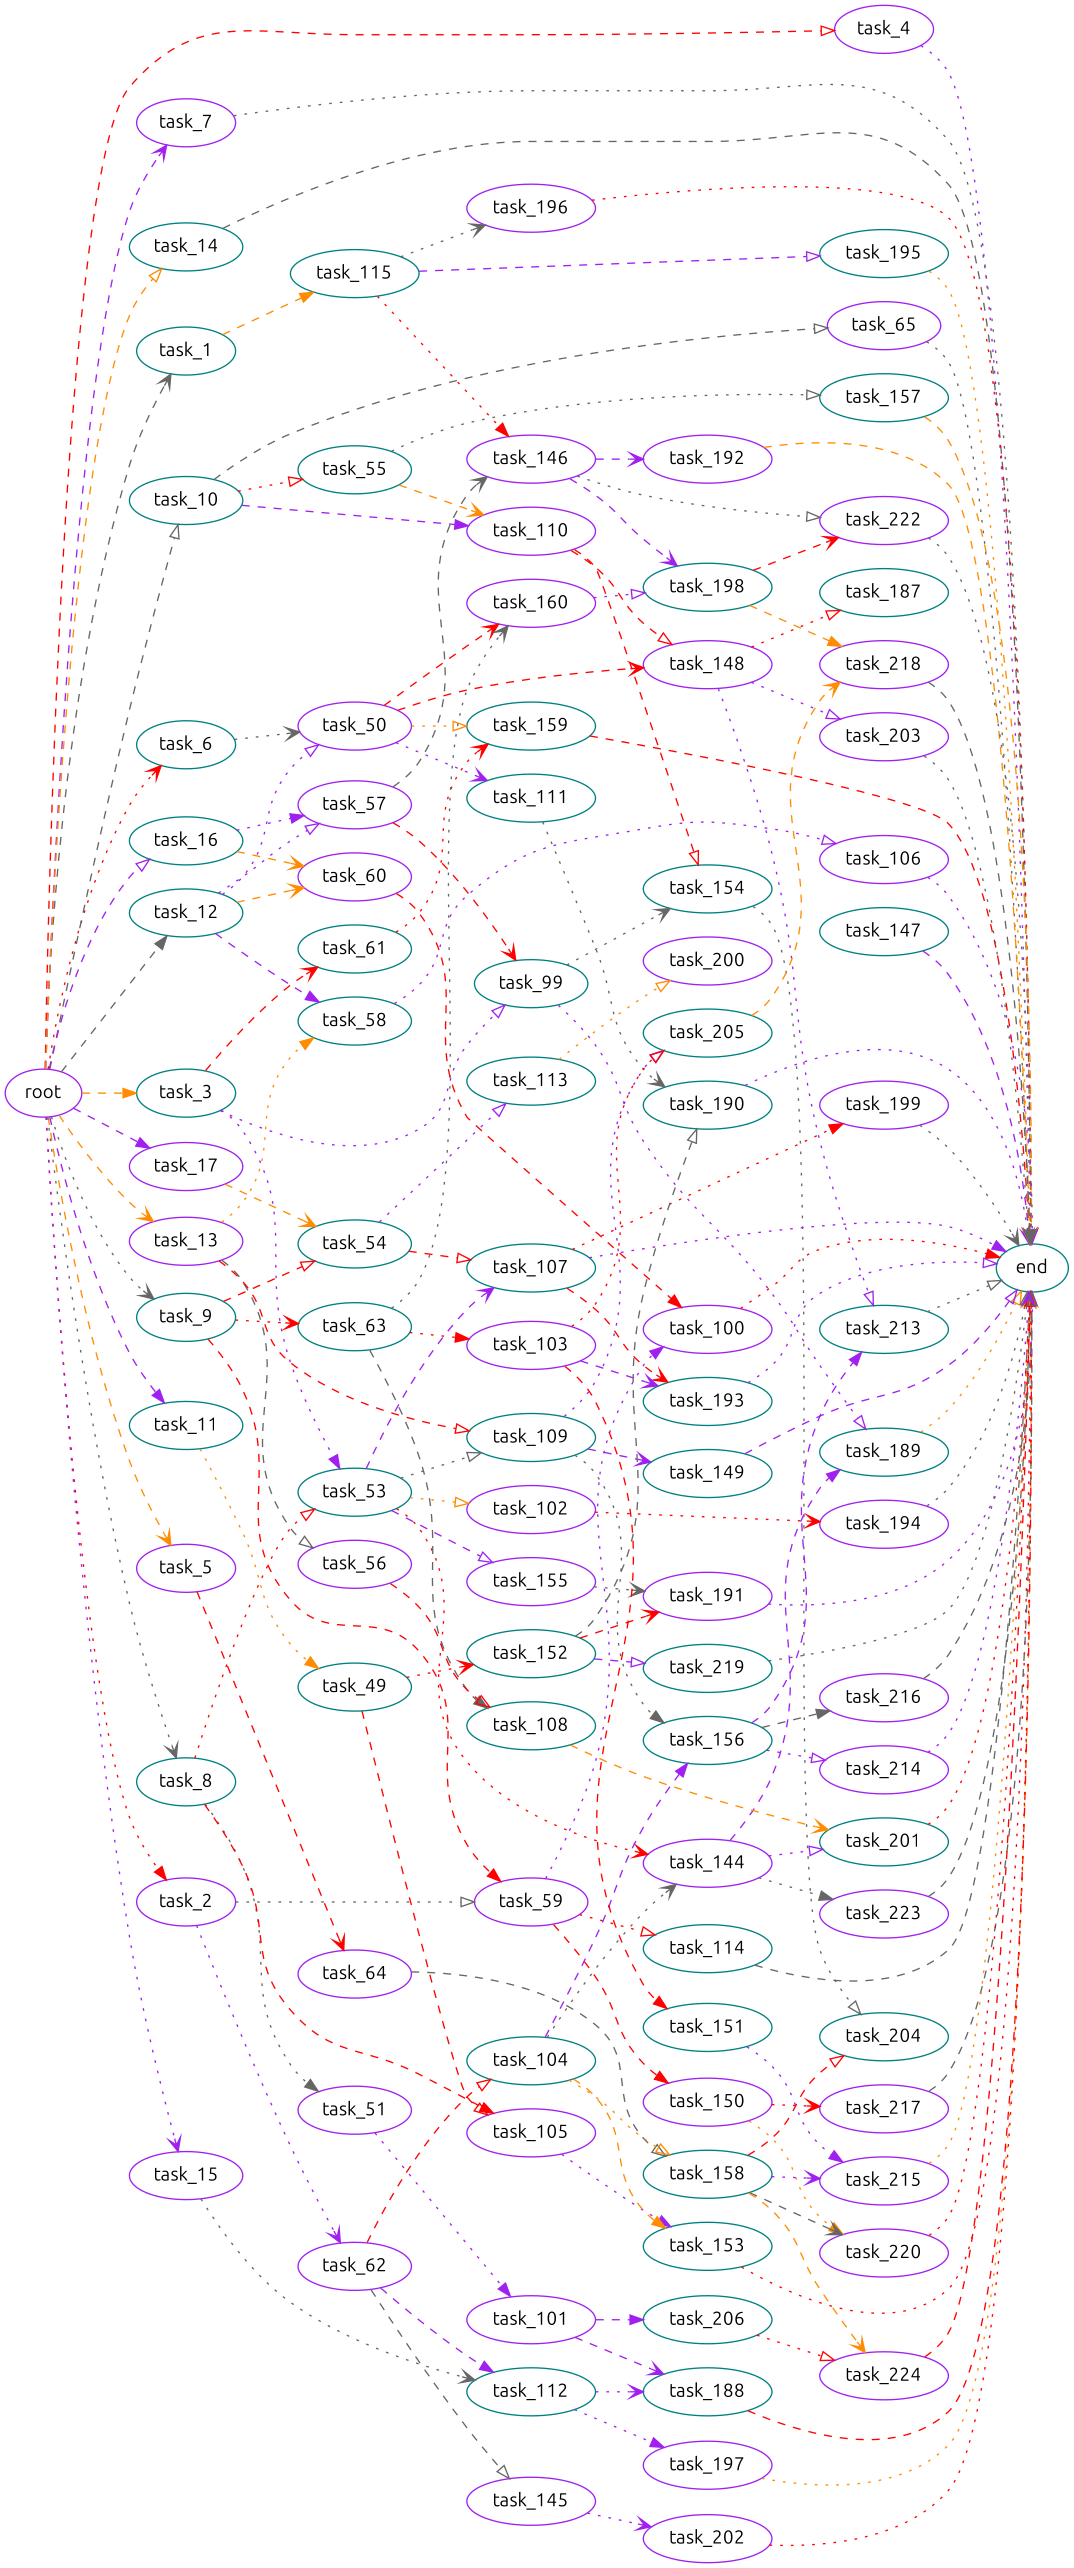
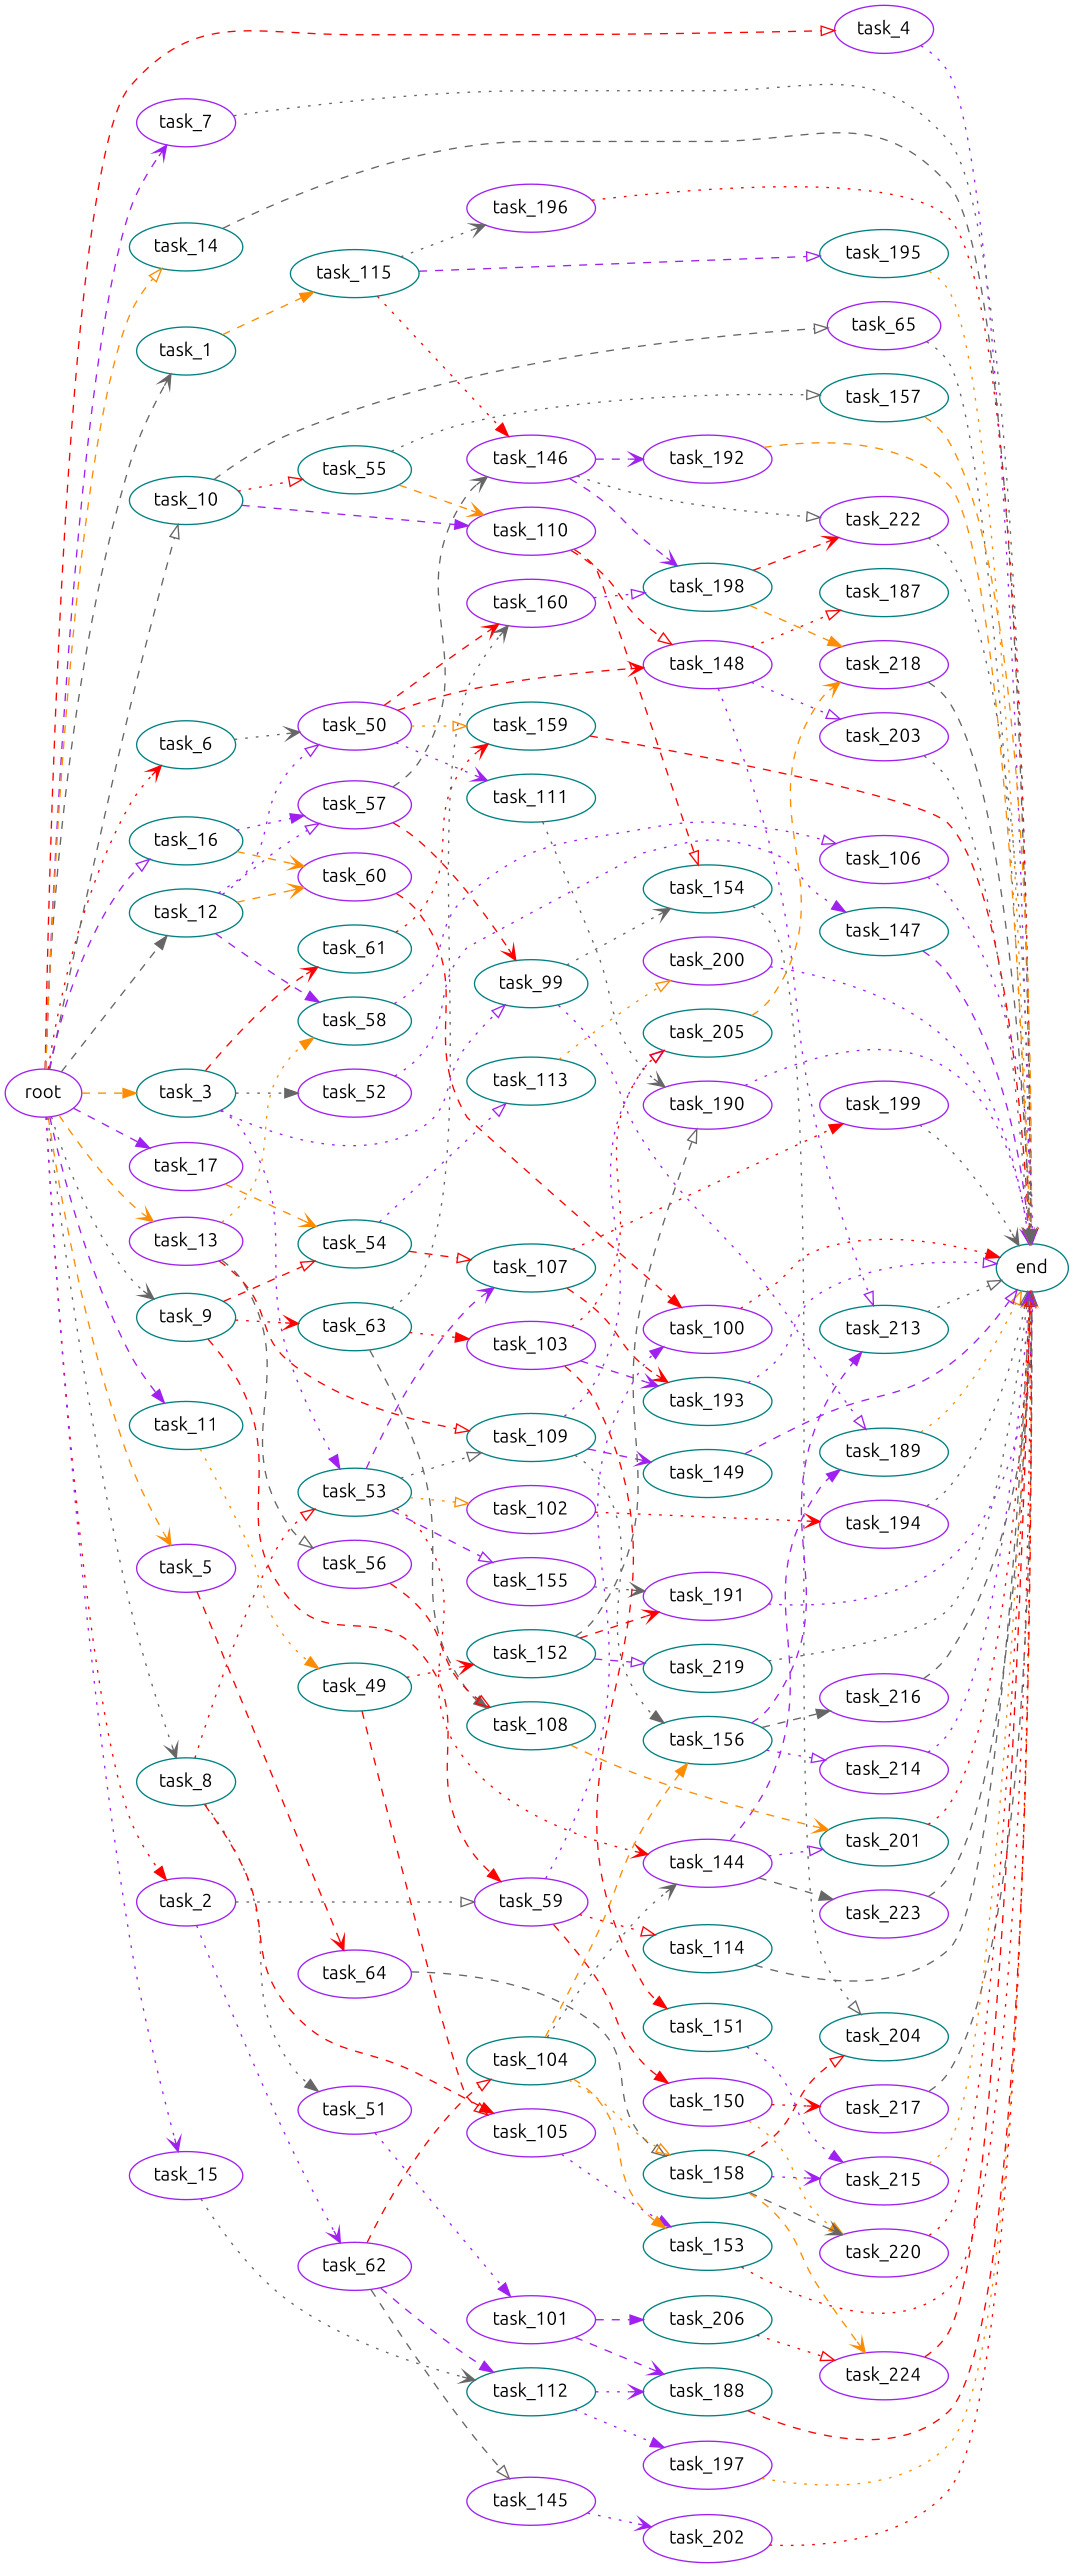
node "task_52": added
node "task_190": color teal -> purple
edge "task_107" -> "end": now "task_200" -> "end"
edge "task_144" -> "task_223": style dotted -> dashed
edge "task_104" -> "task_156": color purple -> darkorange
